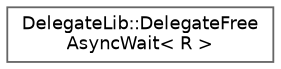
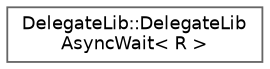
node "DelegateLib::DelegateFree AsyncWait< R >": label "DelegateLib::DelegateFree AsyncWait< R >" -> "DelegateLib::DelegateLib AsyncWait< R >"
